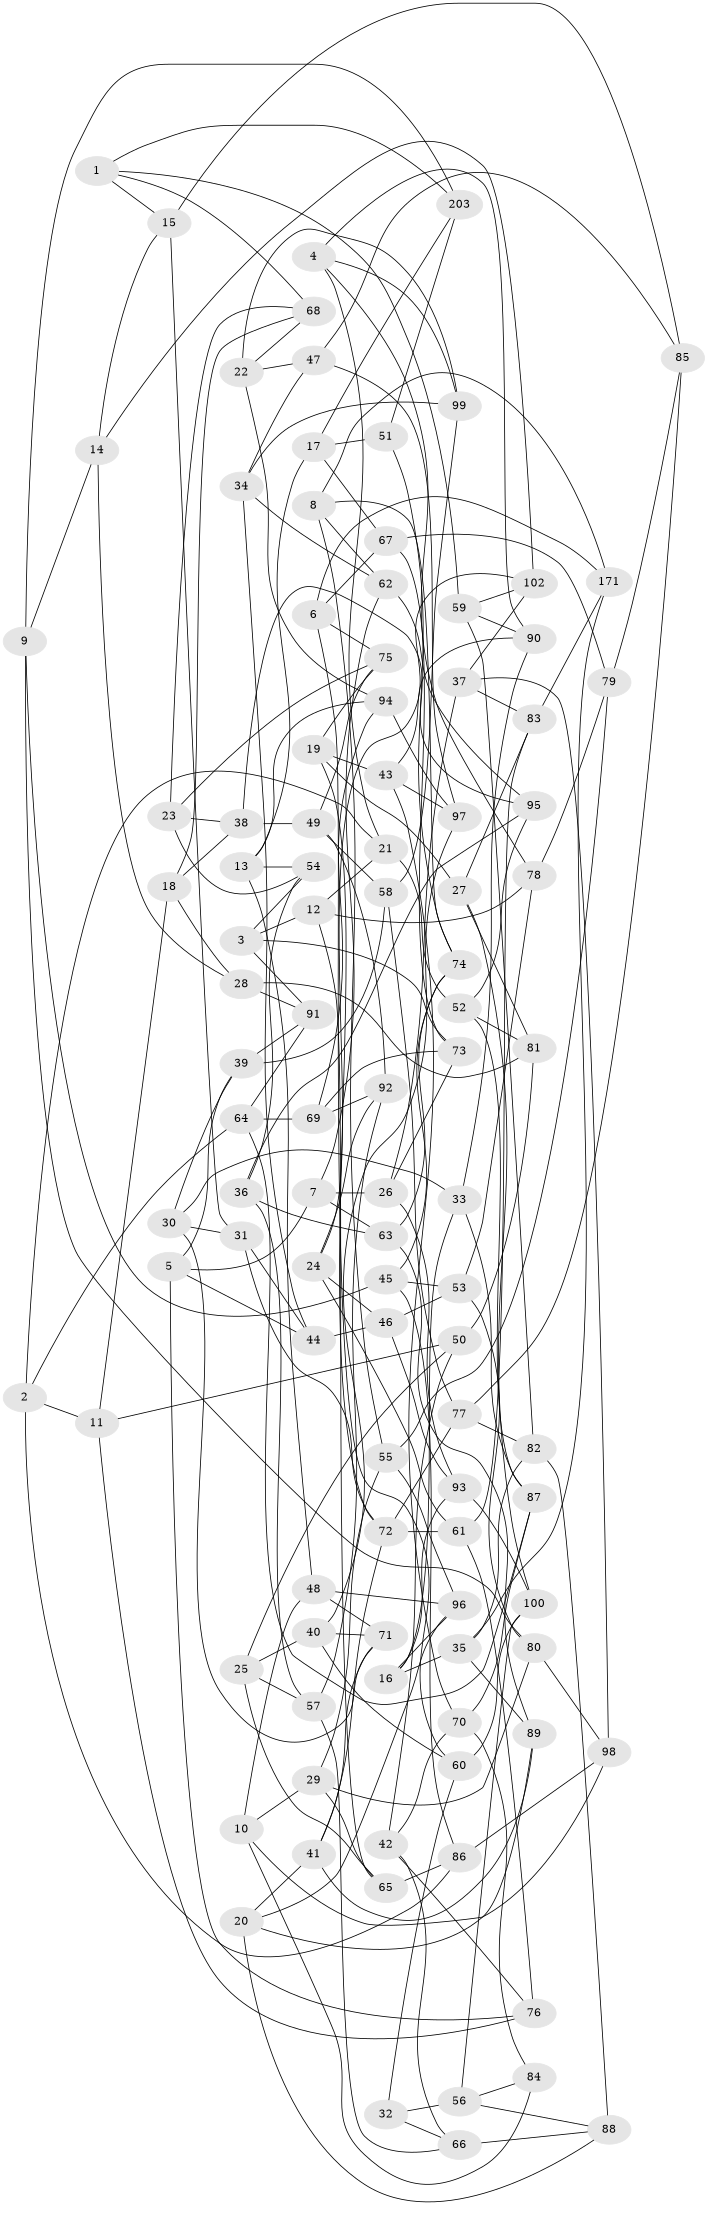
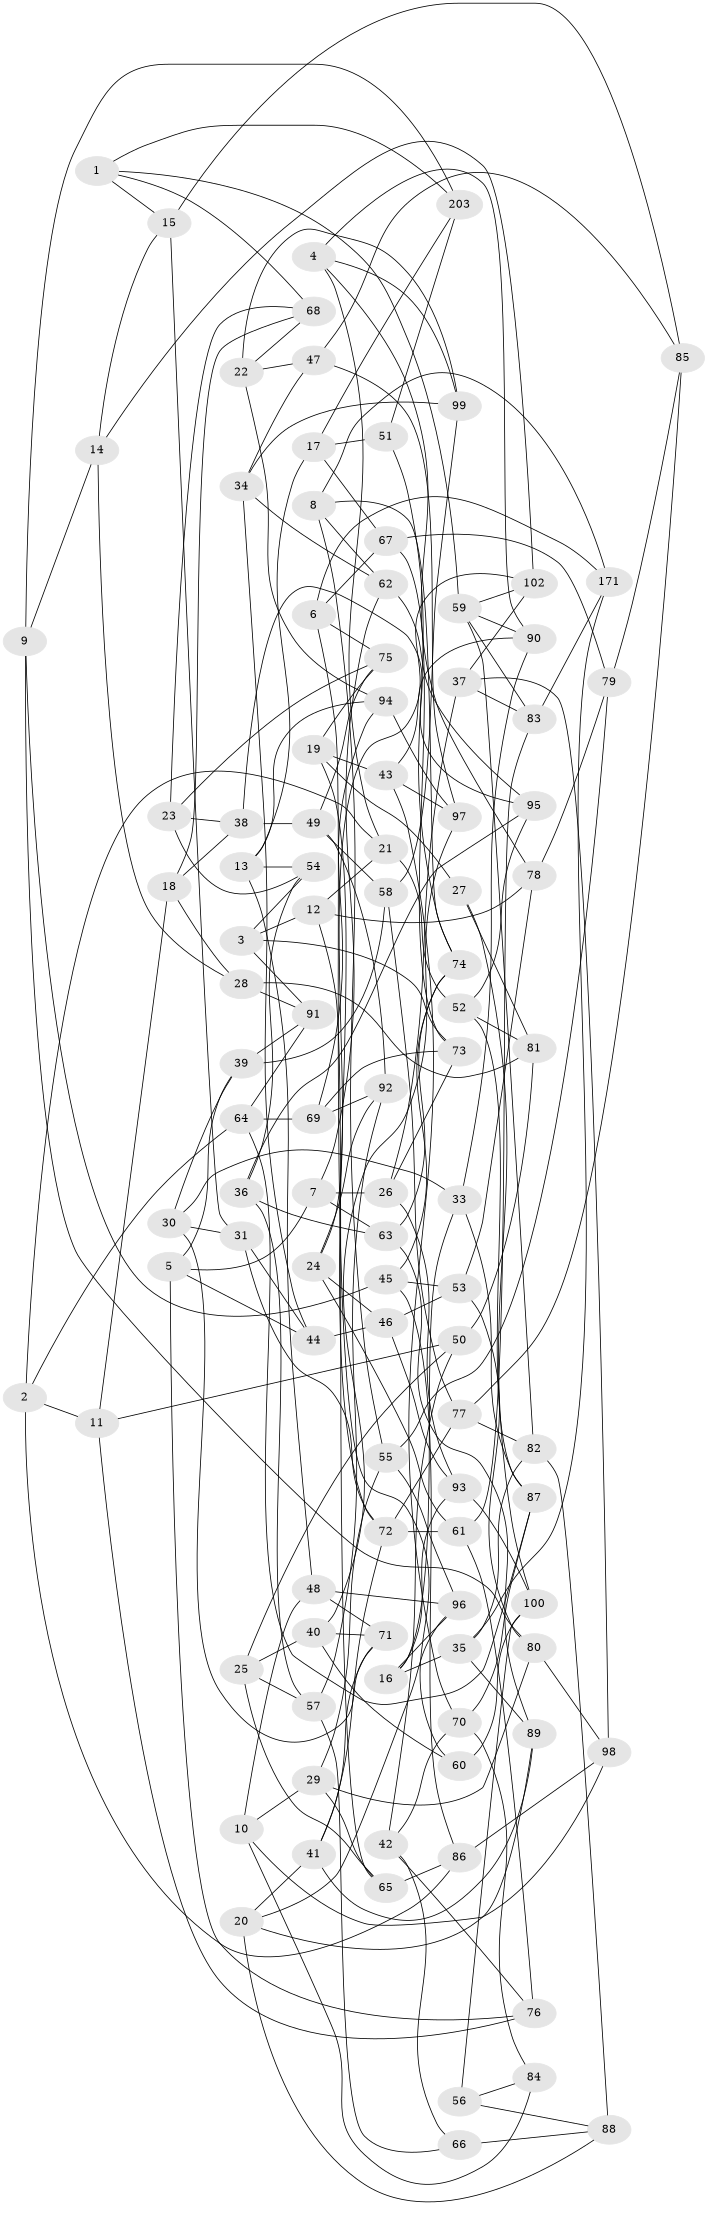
edge "83" -- "27": now "83" -- "59"
node "32": removed
